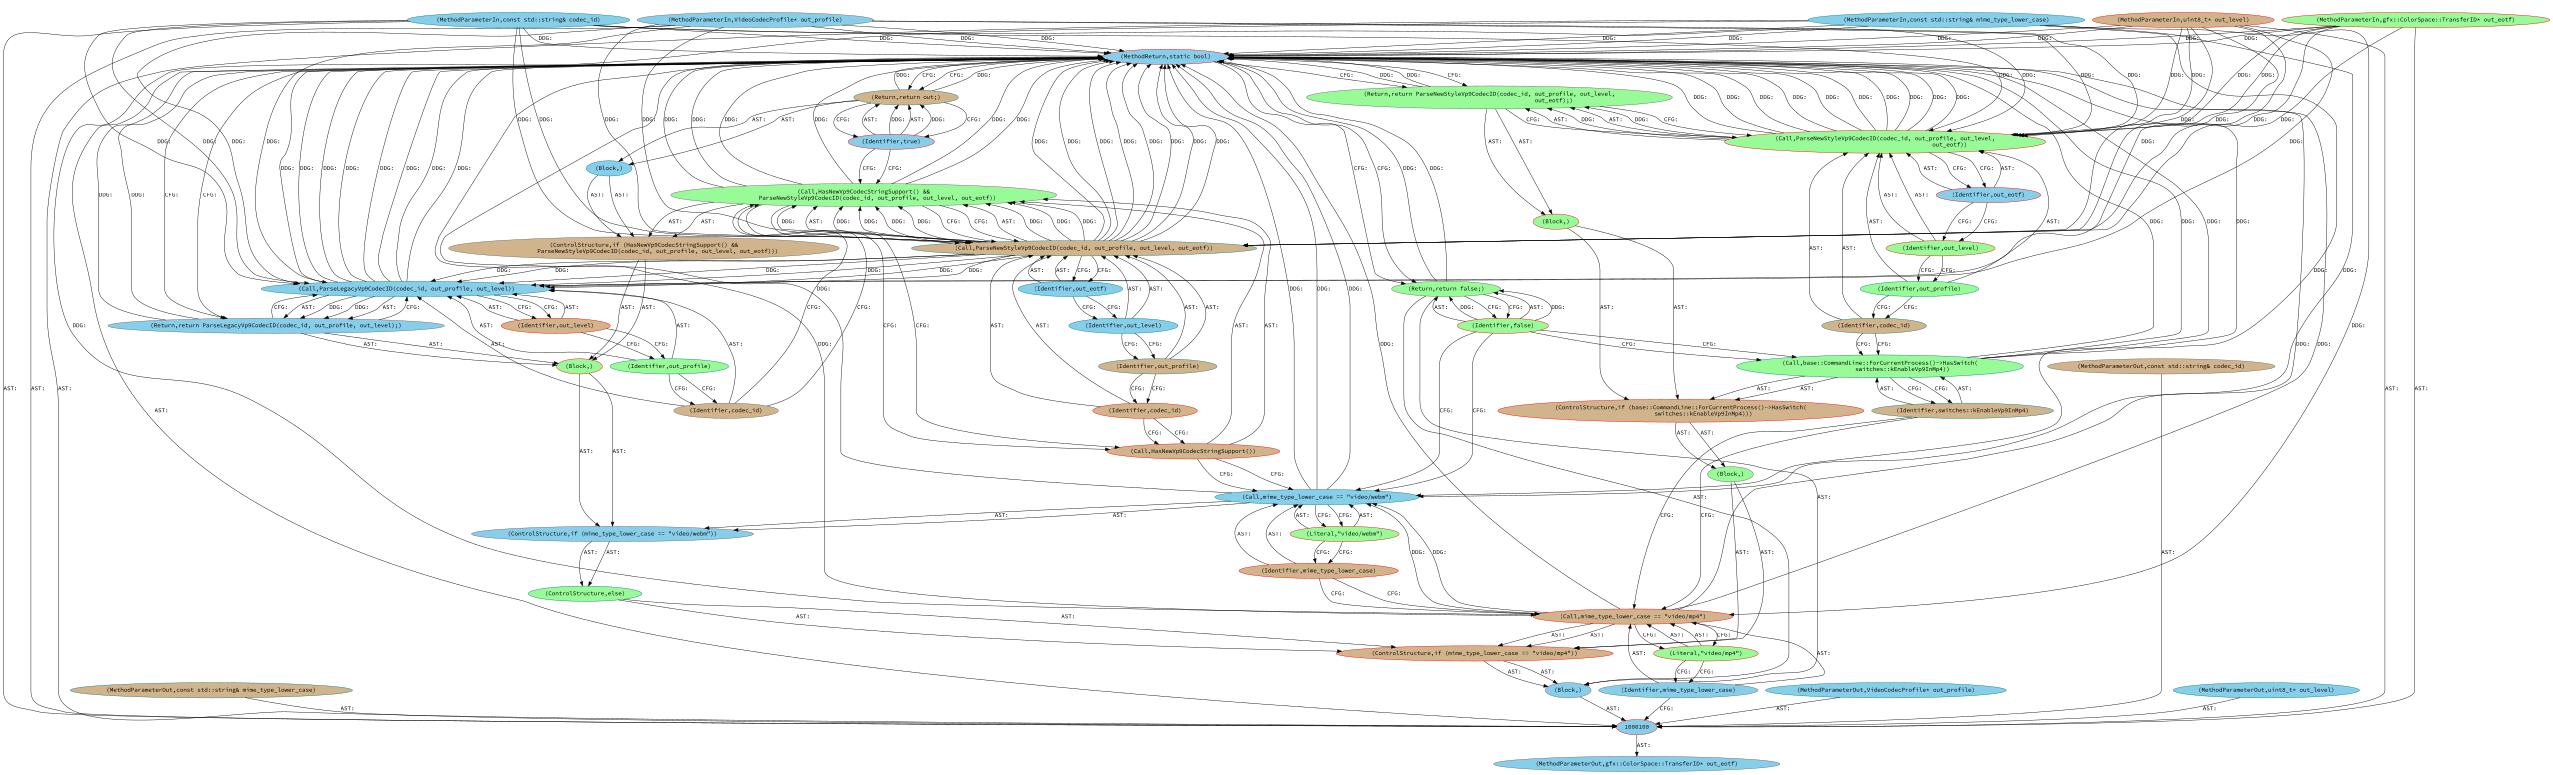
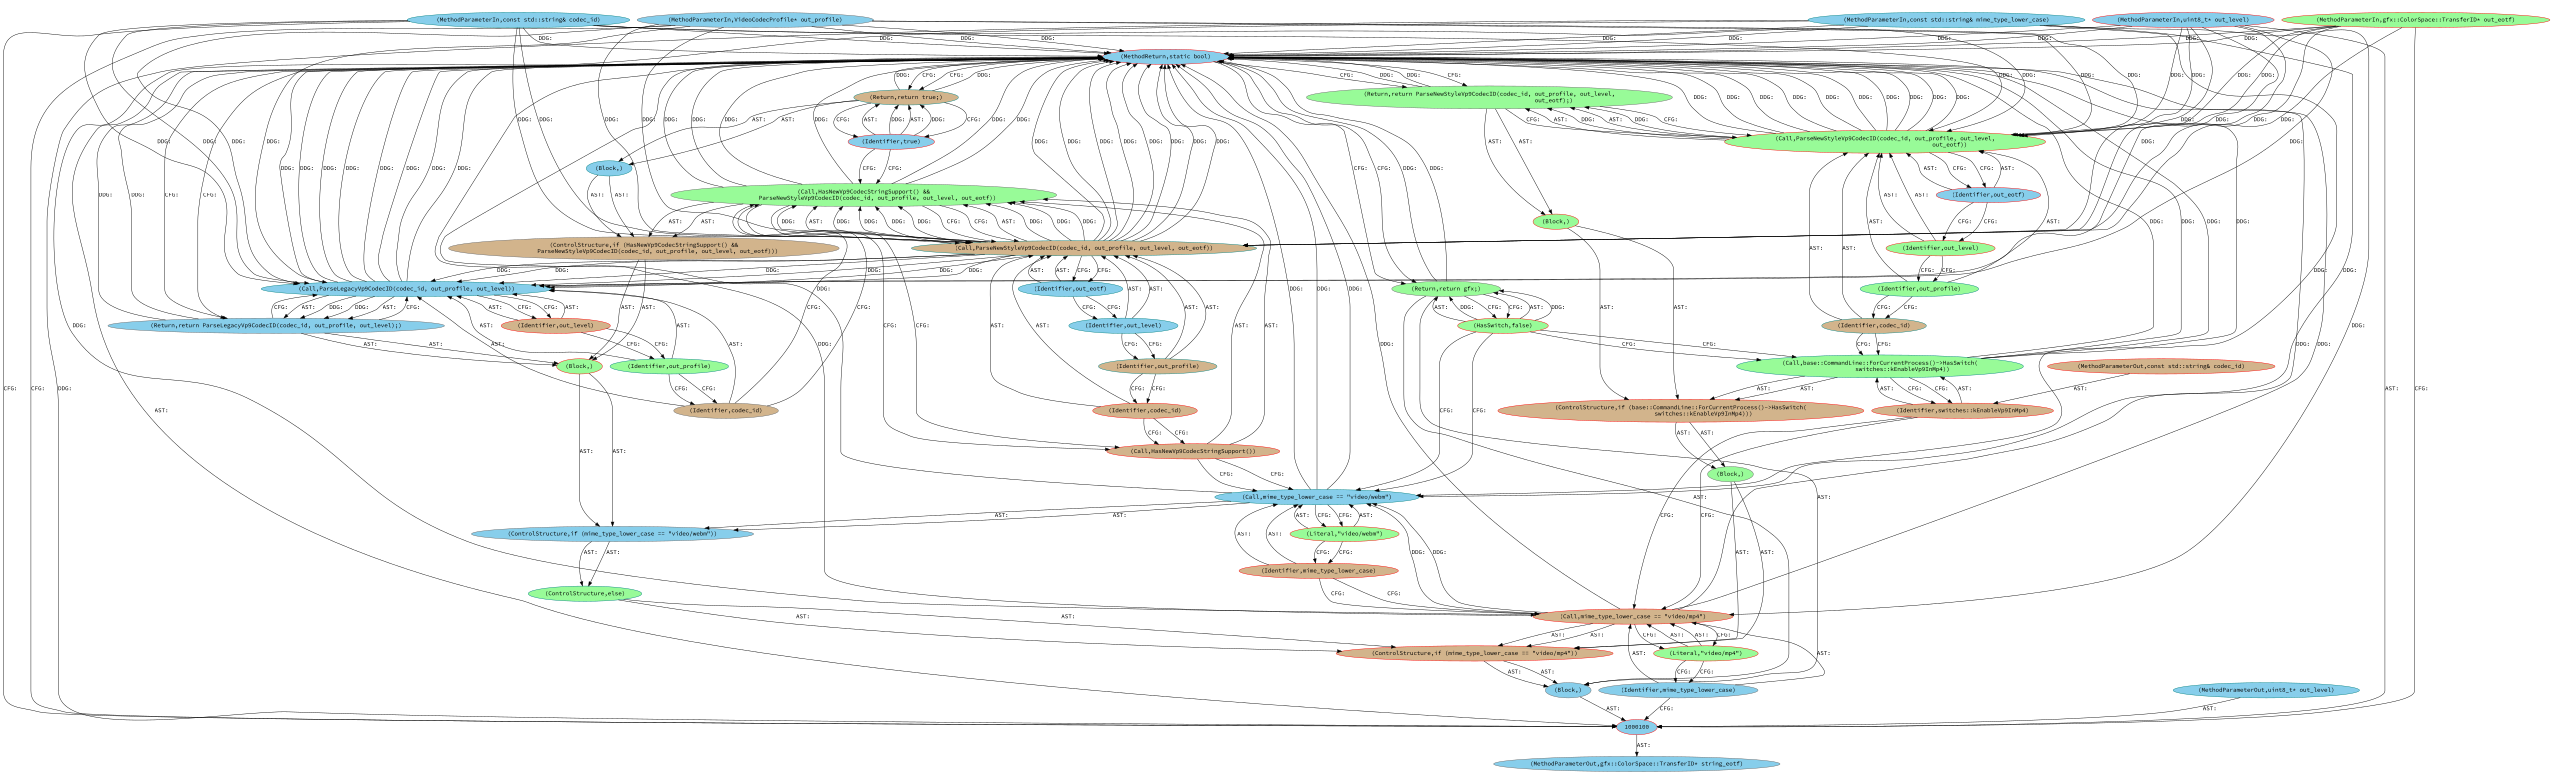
node "(MethodParameterIn,uint8_t* out_level)": fillcolor tan -> skyblue
node "(Return,return out;)": label "(Return,return out;)" -> "(Return,return true;)"
node "(Return,return false;)": label "(Return,return false;)" -> "(Return,return gfx;)"
node "(Identifier,false)": label "(Identifier,false)" -> "(HasSwitch,false)"
node "(MethodParameterOut,const std::string& codec_id)": color gray40 -> red
edge "(MethodParameterIn,const std::string& codec_id)" -> "1000100": label "AST: " -> "CFG: "
edge "(MethodParameterIn,VideoCodecProfile* out_profile)" -> "1000100": label "AST: " -> "CFG: "
edge "(MethodParameterIn,const std::string& mime_type_lower_case)" -> "1000100": label "AST: " -> "DDG: "
edge "(MethodParameterIn,gfx::ColorSpace::TransferID* out_eotf)" -> "1000100": label "AST: " -> "CFG: "
node "(Identifier,switches::kEnableVp9InMp4)": color teal -> red
node "(MethodParameterOut,const std::string& mime_type_lower_case)": removed
node "(MethodParameterOut,VideoCodecProfile* out_profile)": removed
edge "(MethodParameterOut,const std::string& codec_id)" -> "1000100": now "(MethodParameterOut,const std::string& codec_id)" -> "(Identifier,switches::kEnableVp9InMp4)"
node "(MethodParameterOut,gfx::ColorSpace::TransferID* out_eotf)": label "(MethodParameterOut,gfx::ColorSpace::TransferID* out_eotf)" -> "(MethodParameterOut,gfx::ColorSpace::TransferID* string_eotf)"
